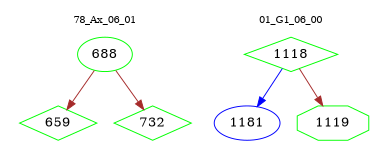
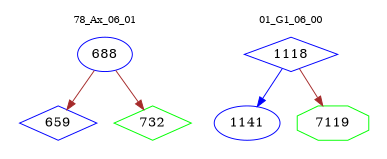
node "688": color green -> blue
node "1118": color green -> blue
node "659": color green -> blue
node "1181": label "1181" -> "1141"
node "1119": label "1119" -> "7119"
